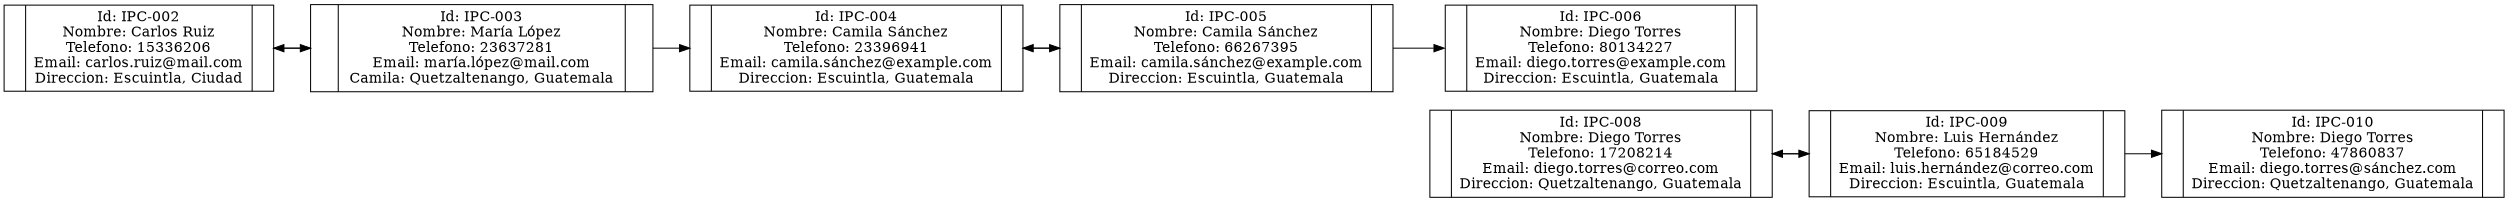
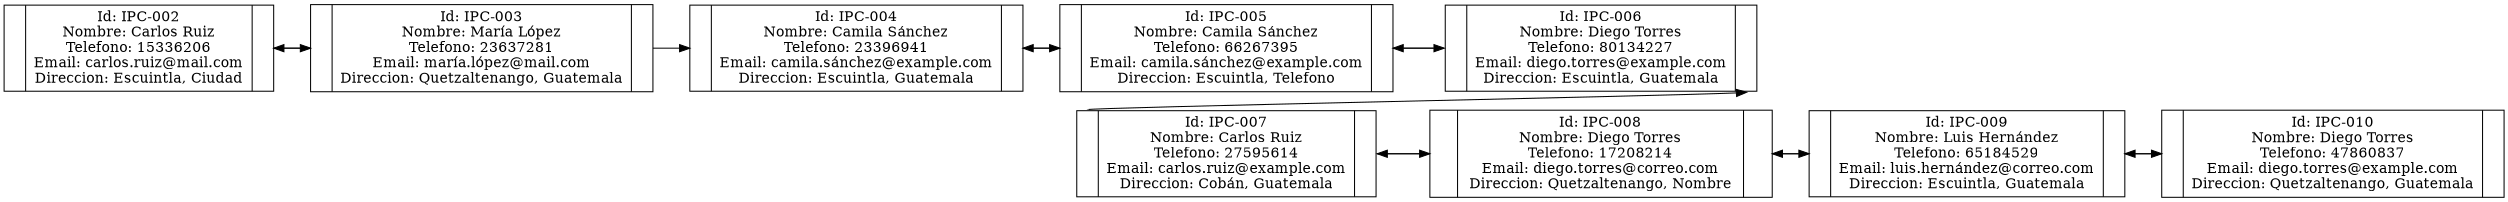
edge "Id: IPC-006" -> "Id: IPC-005": added
node "Id: IPC-003": text "Camila: Quetzaltenango, Guatemala" -> "Direccion: Quetzaltenango, Guatemala"
node "Id: IPC-005": text "Direccion: Escuintla, Guatemala" -> "Direccion: Escuintla, Telefono"
node "Id: IPC-007": added
edge "Id: IPC-010" -> "Id: IPC-009": added
node "Id: IPC-010": text "Email: diego.torres@sánchez.com" -> "Email: diego.torres@example.com"
node "Id: IPC-008": text "Direccion: Quetzaltenango, Guatemala" -> "Direccion: Quetzaltenango, Nombre"
